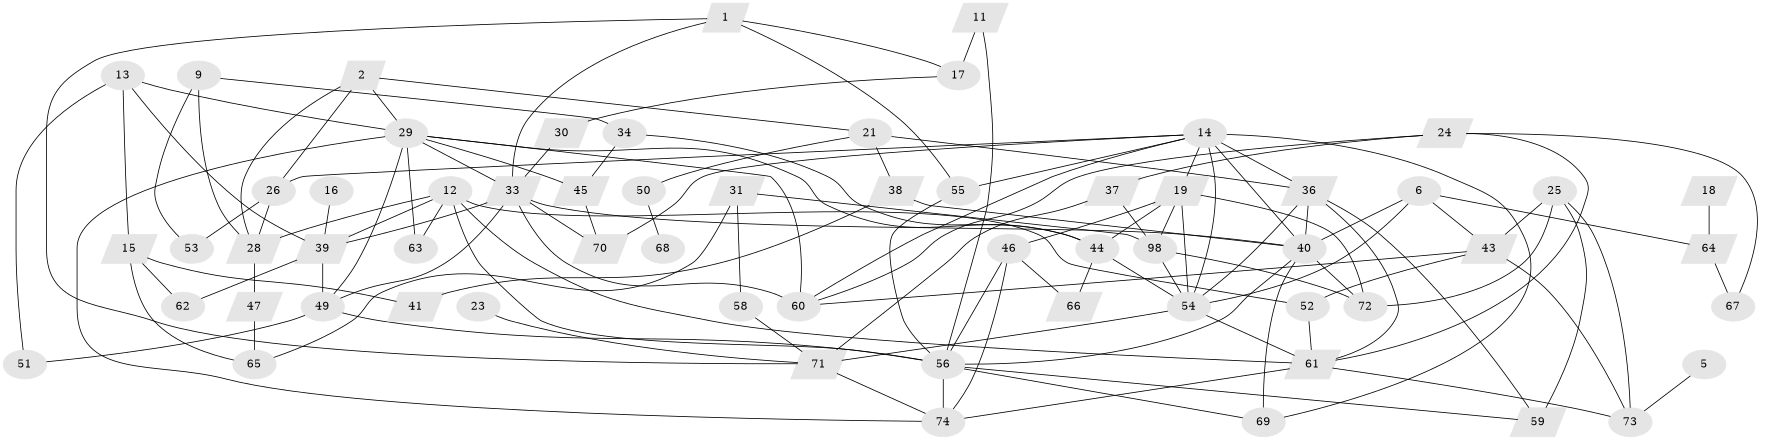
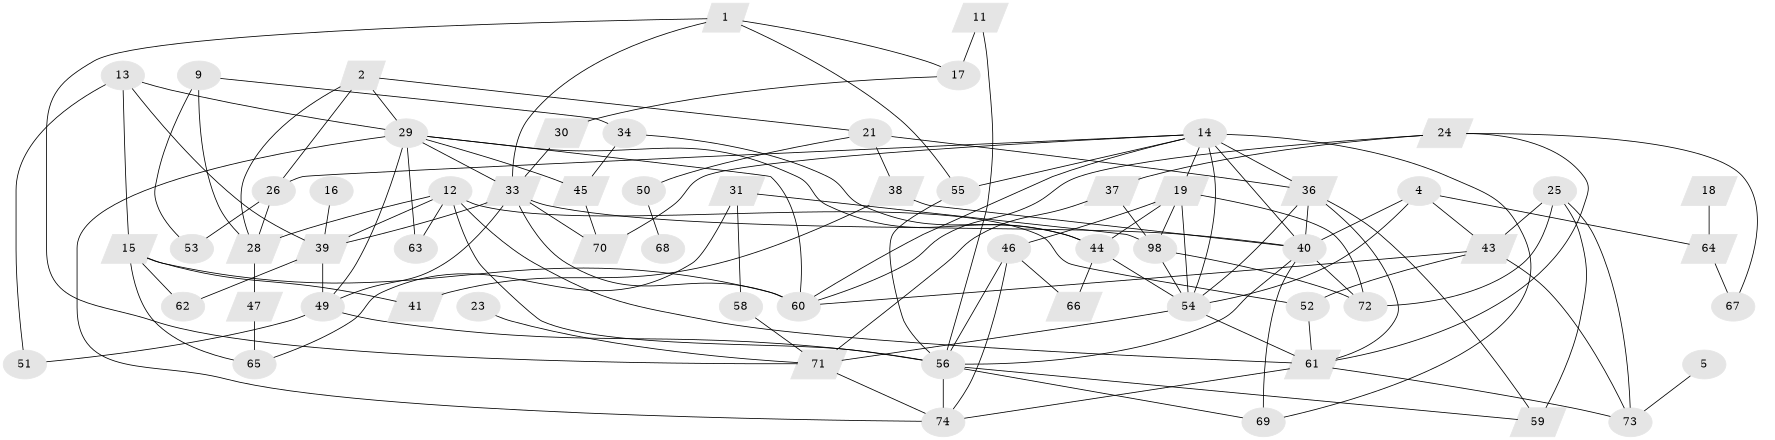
node "6": label "6" -> "4"
edge "15" -- "60": added
